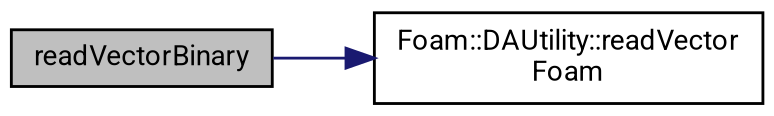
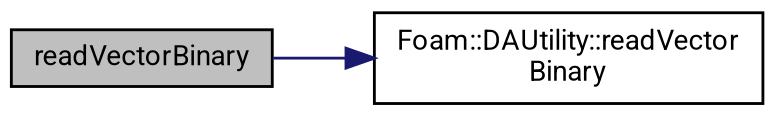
node "Foam::DAUtility::readVector Foam": label "Foam::DAUtility::readVector Foam" -> "Foam::DAUtility::readVector Binary"
